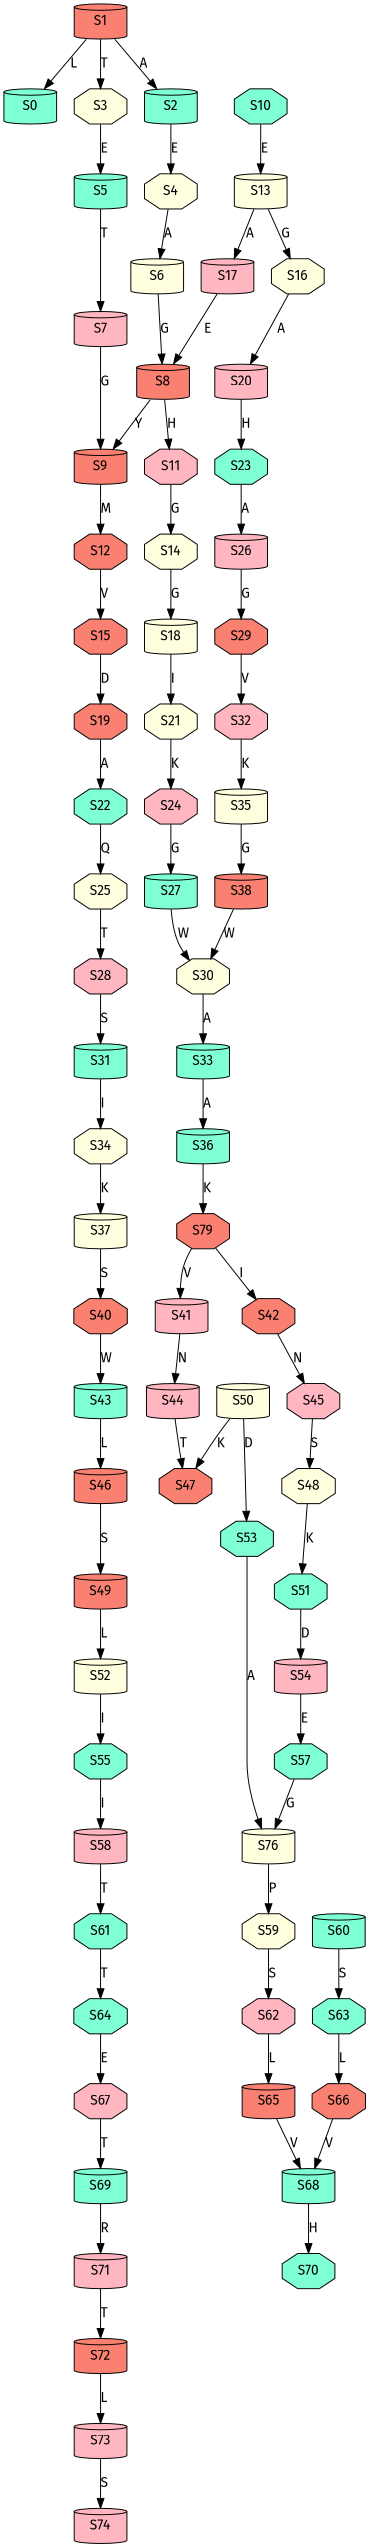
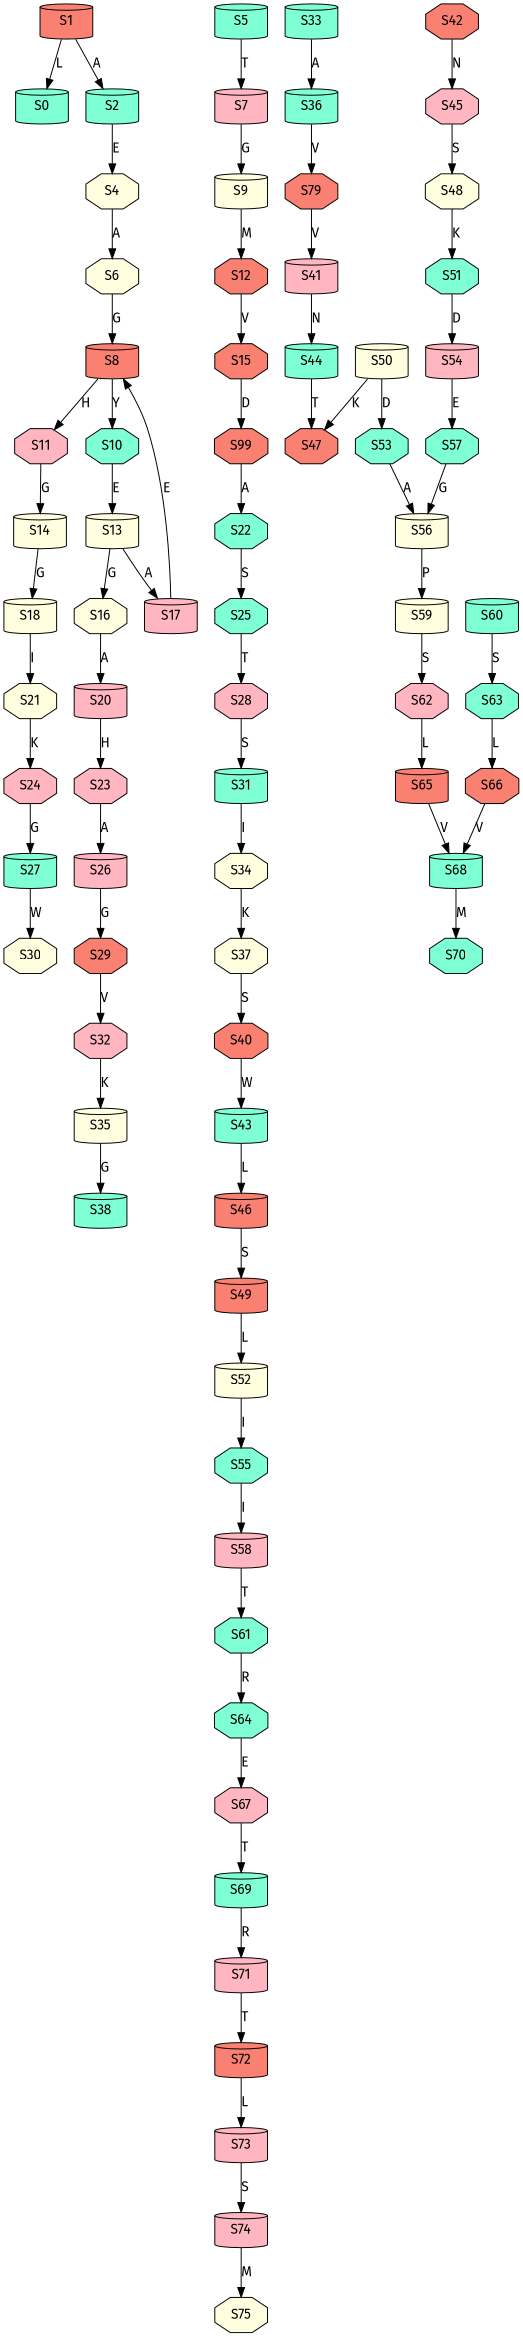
node "S3": removed
node "S6": shape cylinder -> octagon
edge "S8" -> "S9": now "S8" -> "S10"
node "S9": fillcolor salmon -> lightyellow
node "S23": fillcolor aquamarine -> lightpink
node "S14": shape octagon -> cylinder
node "S19": label "S19" -> "S99"
edge "S22" -> "S25": label "Q" -> "S"
node "S25": fillcolor lightyellow -> aquamarine
node "S38": fillcolor salmon -> aquamarine
edge "S38" -> "S30": removed, label "W"
edge "S30" -> "S33": removed, label "A"
edge "S36" -> "S79": label "K" -> "V"
node "S37": shape cylinder -> octagon
edge "S79" -> "S42": removed, label "I"
node "S44": fillcolor lightpink -> aquamarine
node "S76": label "S76" -> "S56"
node "S59": shape octagon -> cylinder
edge "S61" -> "S64": label "T" -> "R"
edge "S68" -> "S70": label "H" -> "M"
node "S75": added
